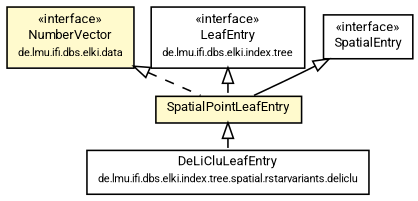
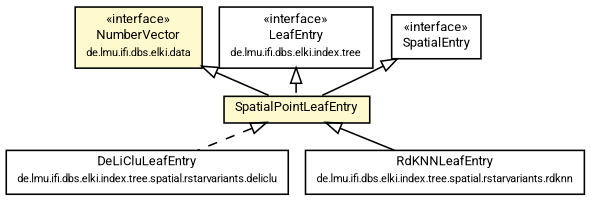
edge "SpatialPointLeafEntry" -> "NumberVector": style dashed -> solid
node "RdKNNLeafEntry": added
